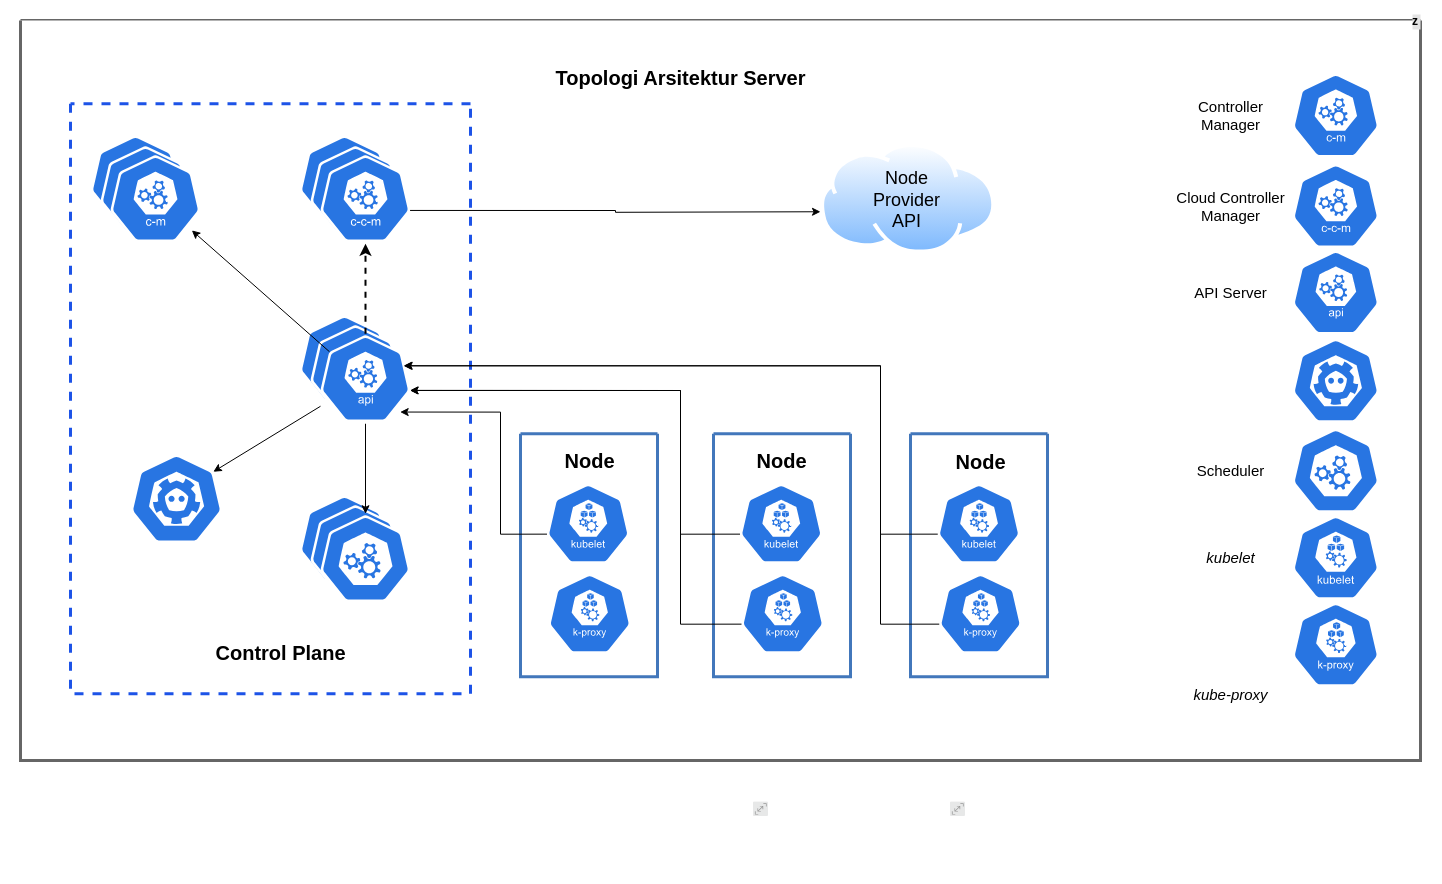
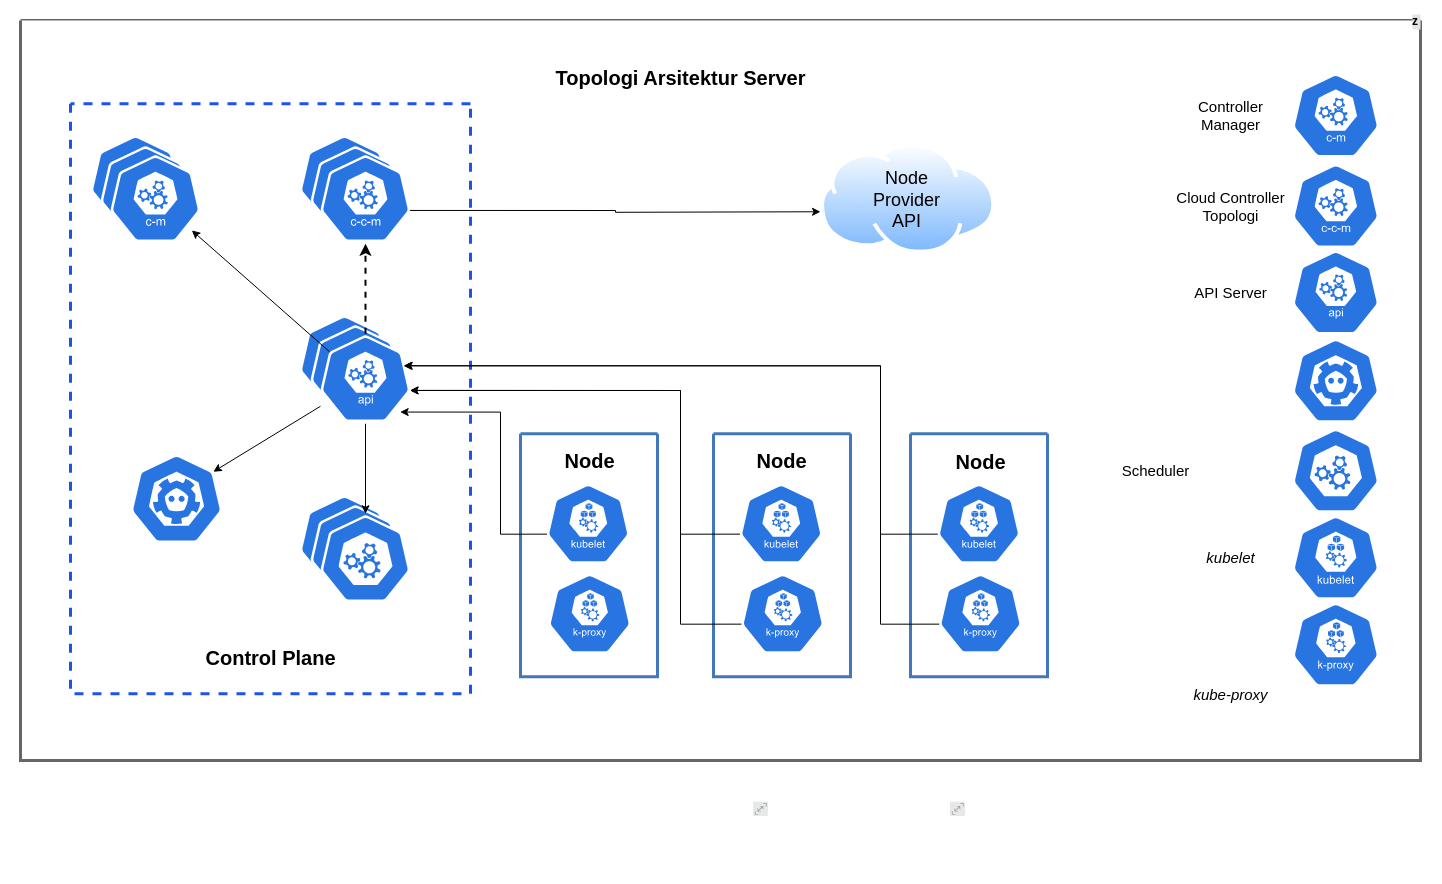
node "Cloud Controller Manager": label "Cloud Controller Manager" -> "Cloud Controller Topologi"
node "Scheduler": moved (1231, 471) -> (1156, 471)
node "Control Plane": moved (281, 654) -> (271, 659)
